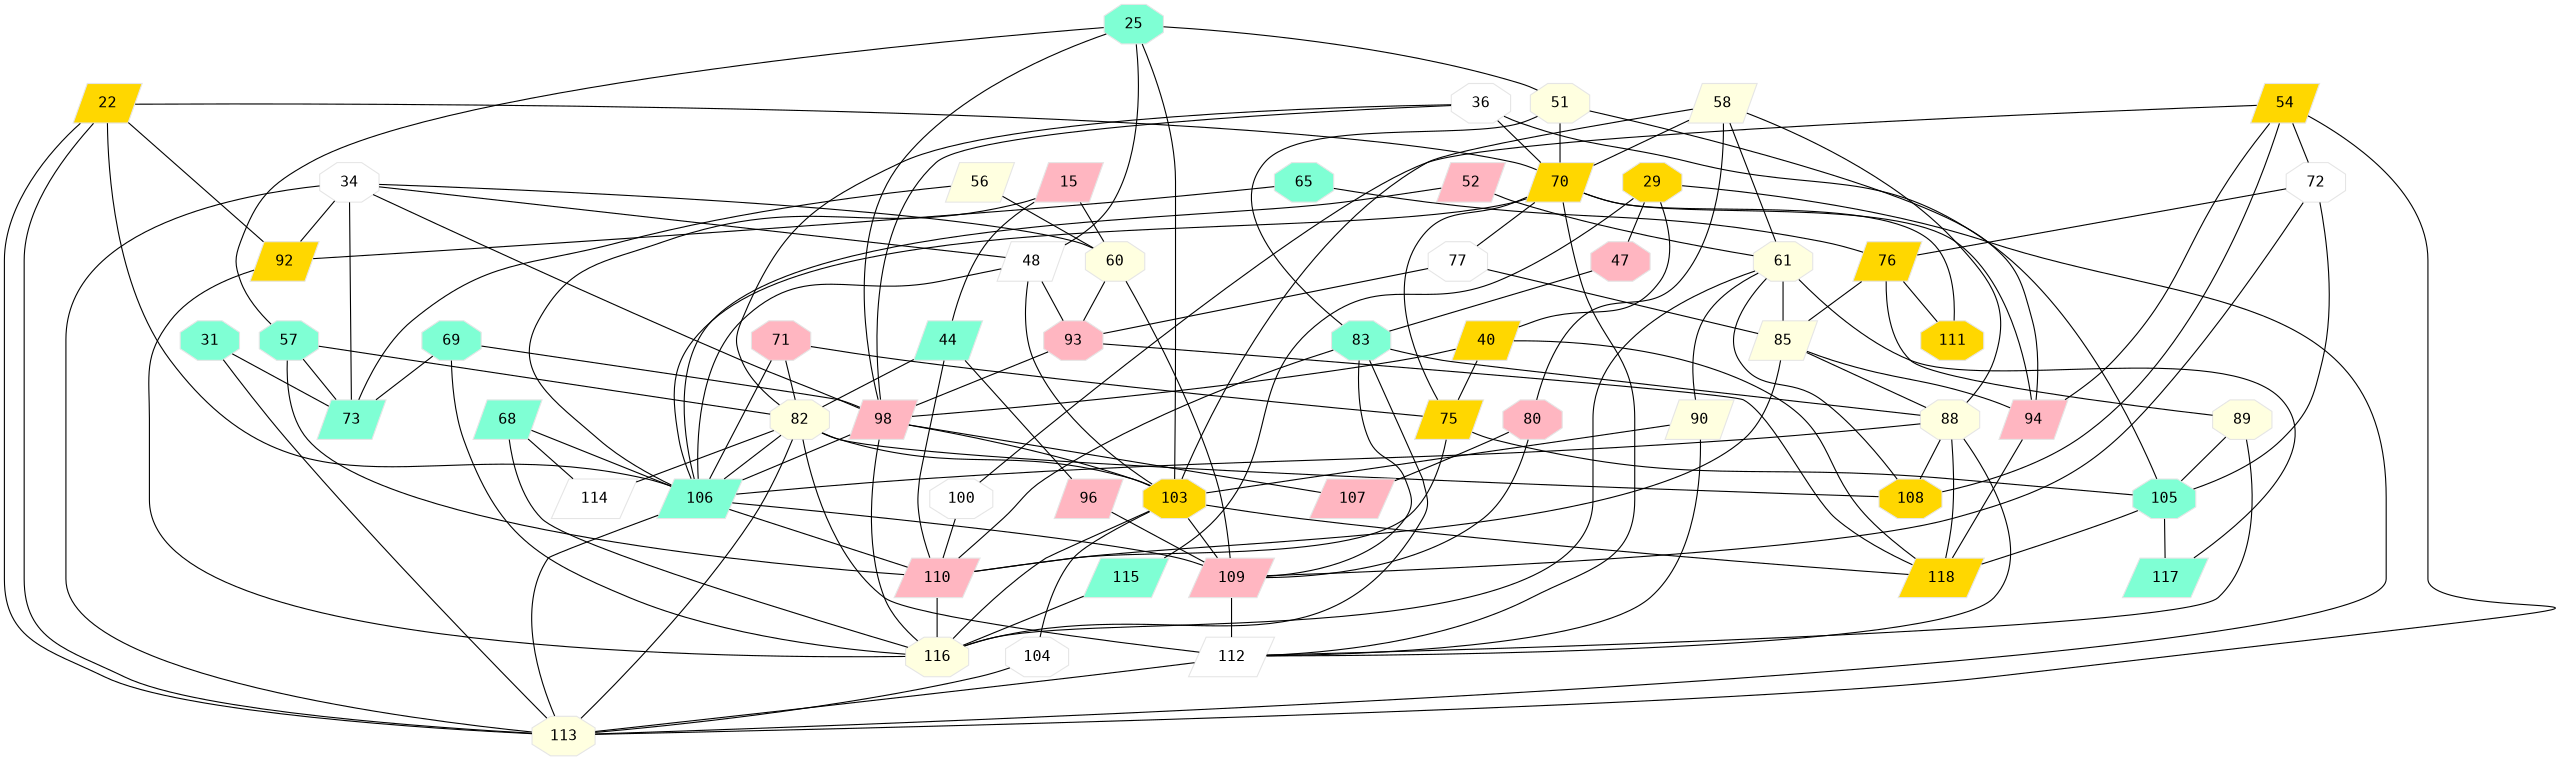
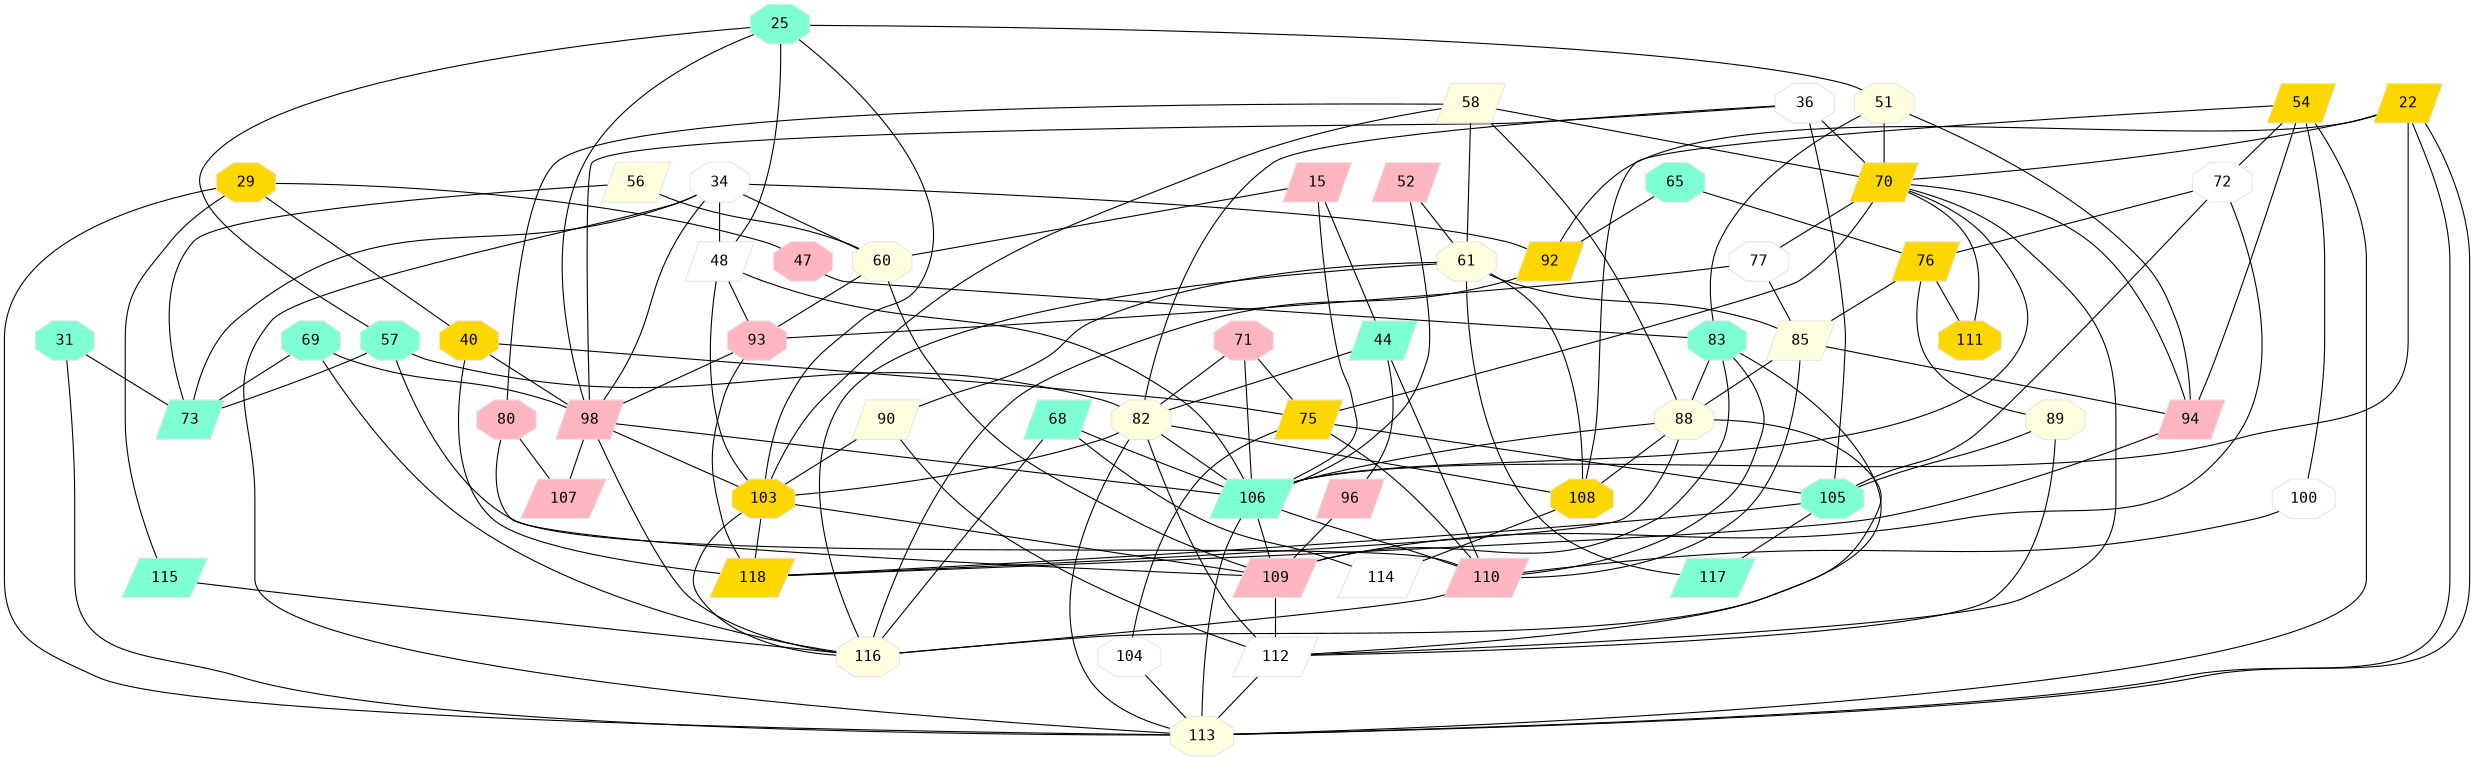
node "40": shape parallelogram -> octagon
edge "82" -- "114": now "108" -- "114"
edge "103" -- "104": now "75" -- "104"
